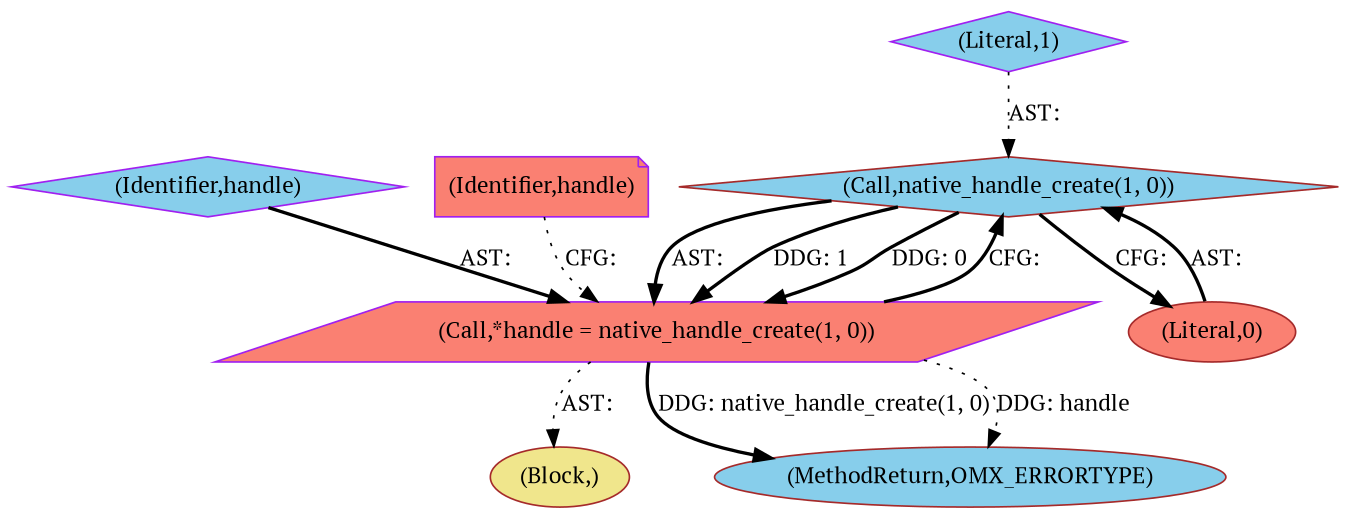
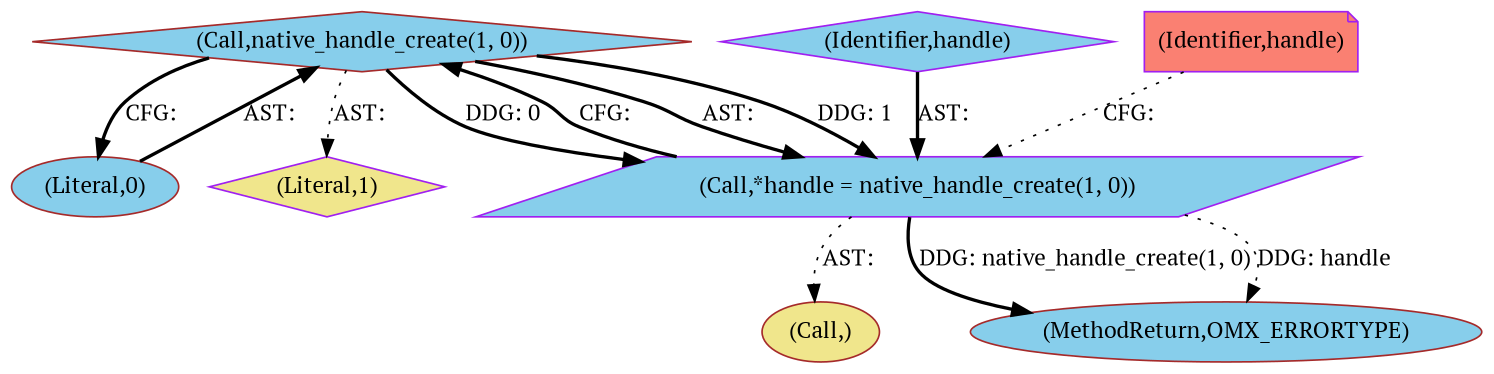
node "(Literal,1)": fillcolor skyblue -> khaki
edge "(Literal,1)" -> "(Call,native_handle_create(1, 0))": reversed
node "(Call,*handle = native_handle_create(1, 0))": fillcolor salmon -> skyblue
node "(Literal,0)": fillcolor salmon -> skyblue
node "(Block,)": label "(Block,)" -> "(Call,)"
